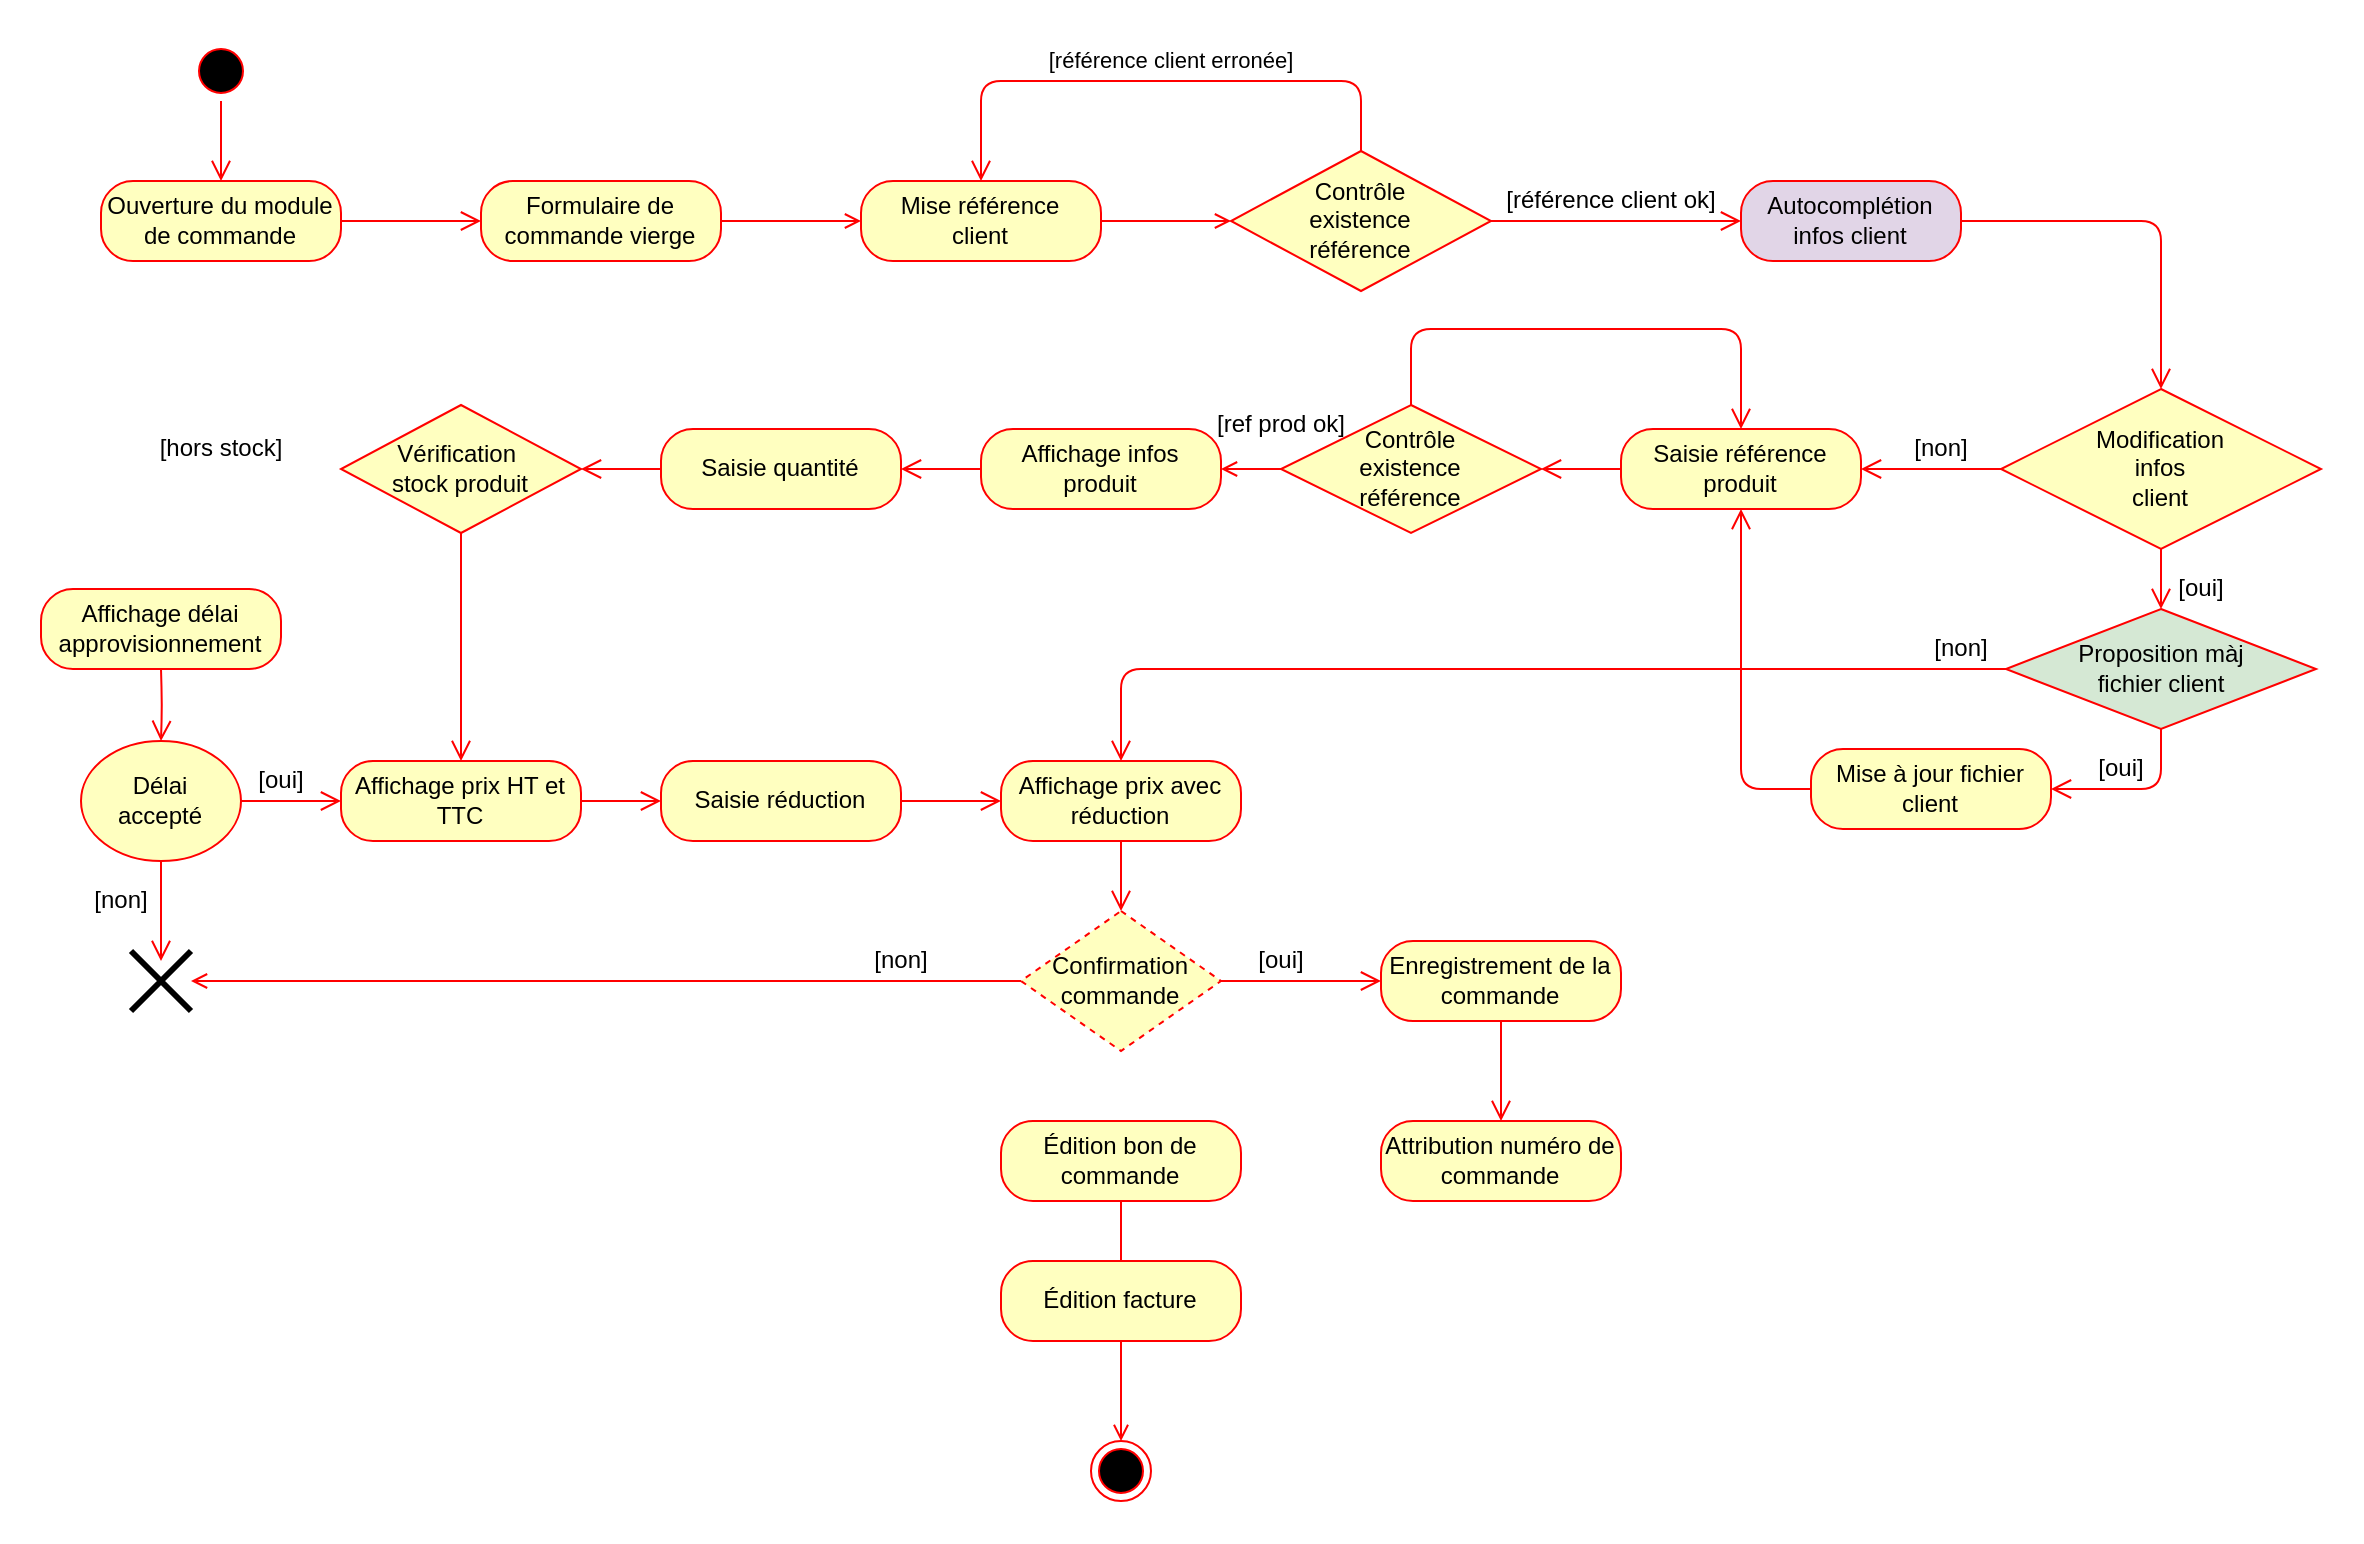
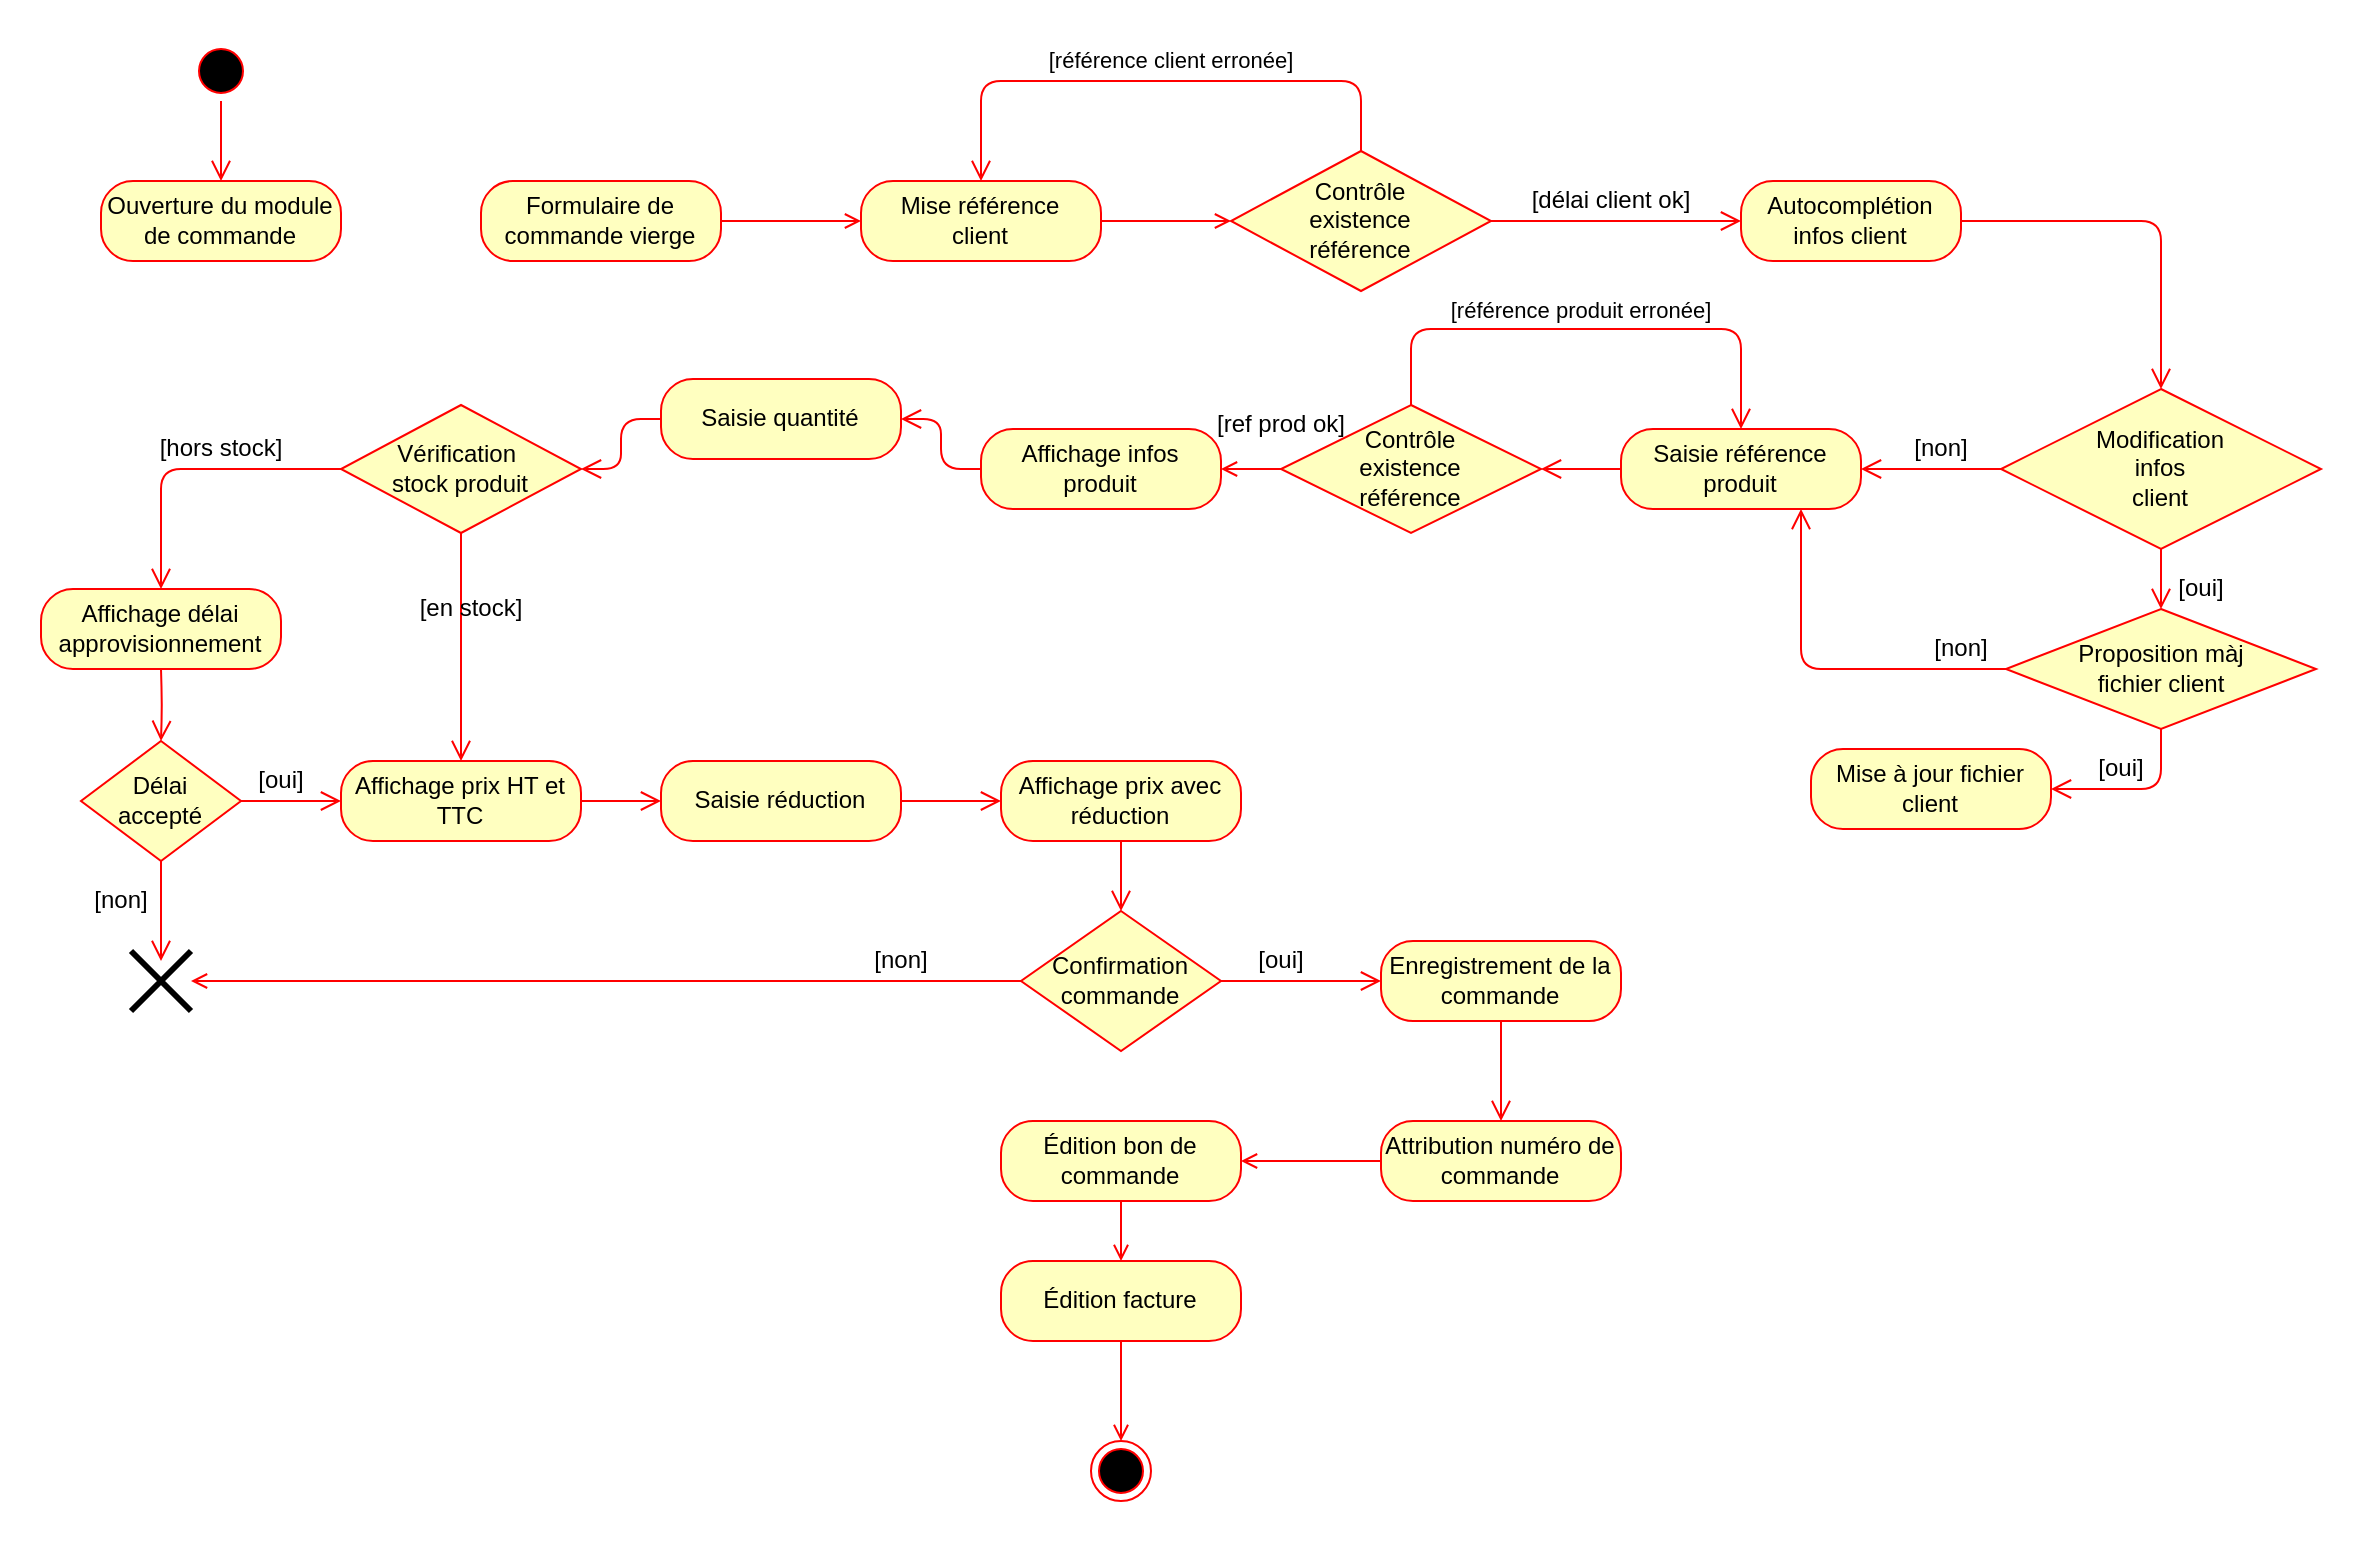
node "[référence client ok]": label "[référence client ok]" -> "[délai client ok]"
edge "Ouverture du module de commande" -> "Formulaire de commande vierge": removed
node "Autocomplétion infos client": fillcolor #e1d5e7 -> #ffffc0
node "[référence produit erronée]": added
edge "Vérification stock produit" -> "Affichage délai approvisionnement": added
node "Saisie quantité": moved (781, 469) -> (781, 419)
node "[en stock]": added
edge "Proposition màj fichier client" -> "Affichage prix avec réduction": now "Proposition màj fichier client" -> "Saisie référence produit"
node "Proposition màj fichier client": fillcolor #d5e8d4 -> #ffffc0
edge "Mise à jour fichier client" -> "Saisie référence produit": removed
node "Délai accepté": shape ellipse -> diamond
node "Confirmation commande": style dashed -> solid
edge "Attribution numéro de commande" -> "Édition bon de commande": added
edge "Édition bon de commande" -- "Édition facture": arrowhead none -> open
